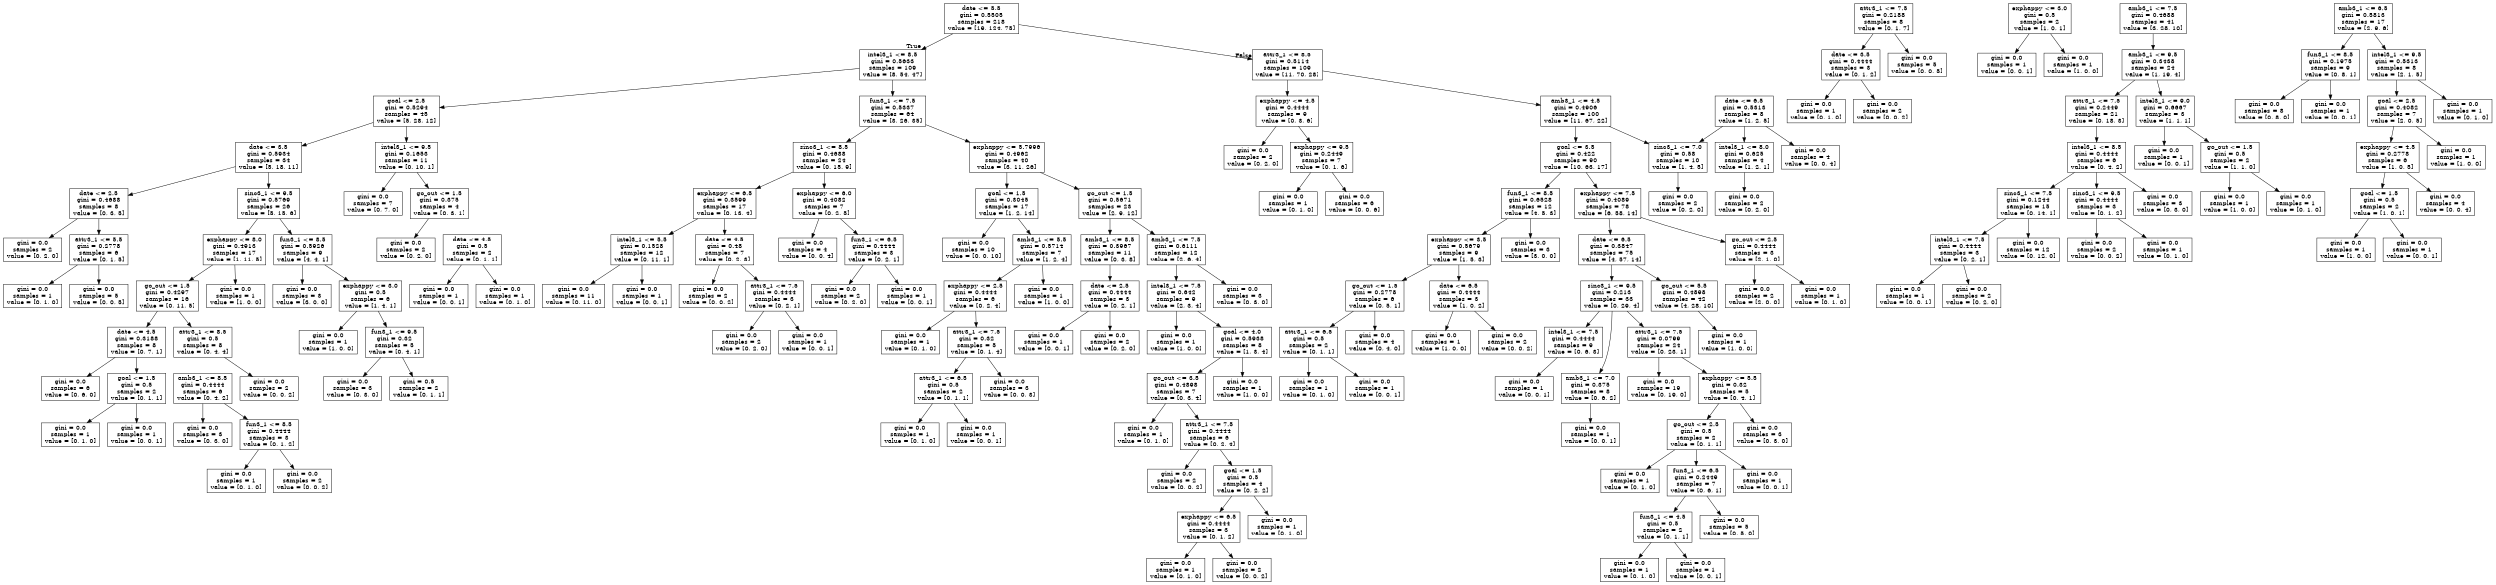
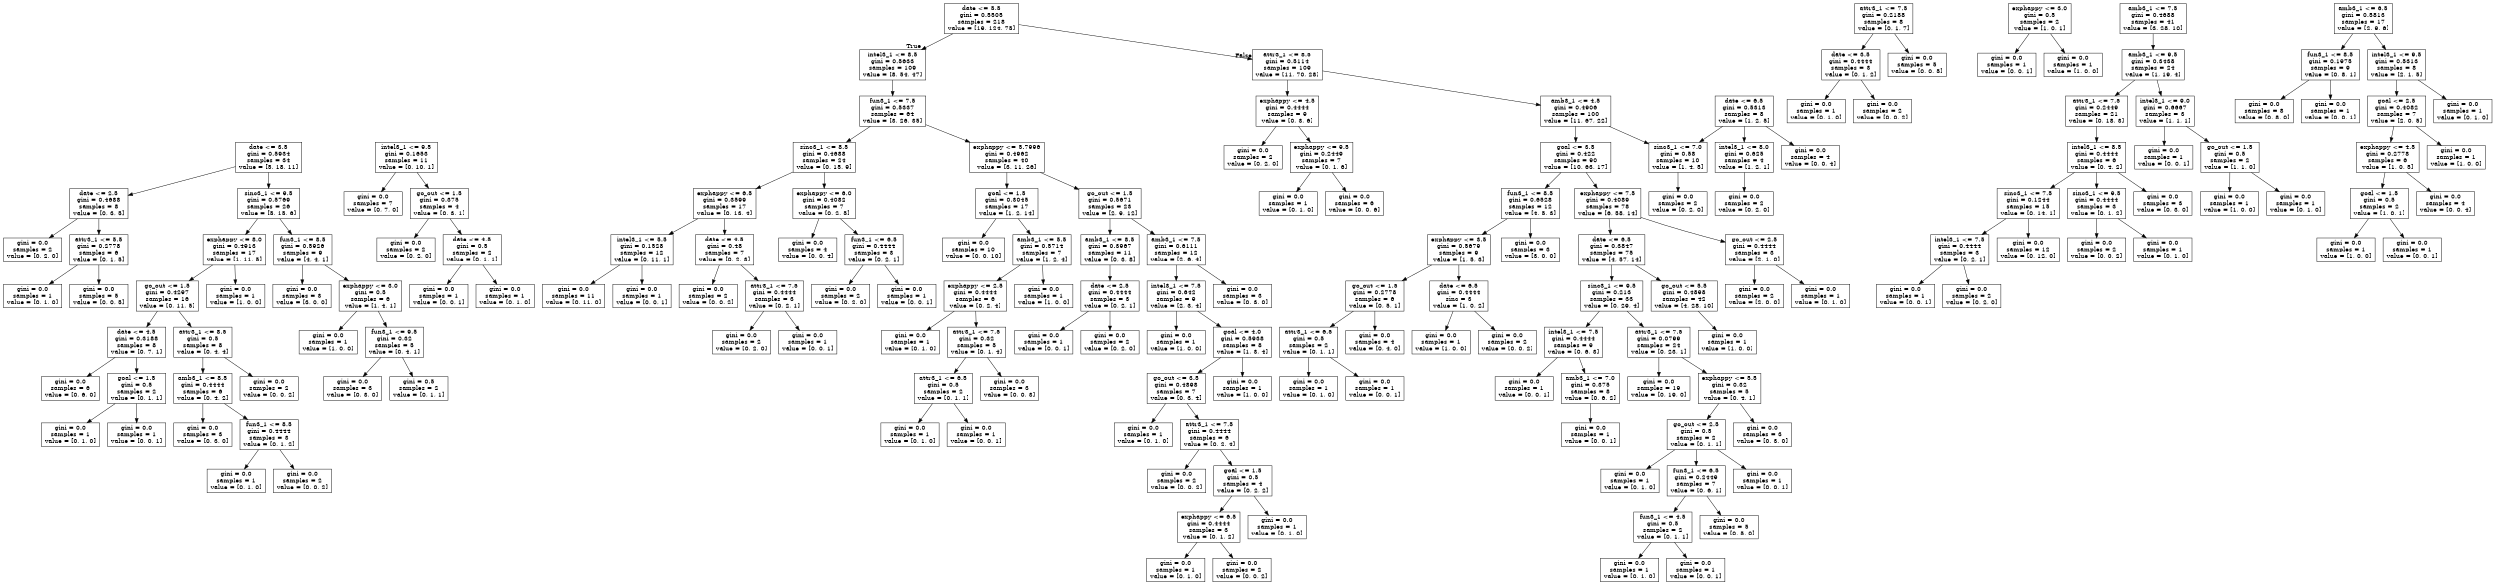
node "goal <= 2.5 gini = 0.5294 samples = 45 value = [5, 28, 12]": removed
edge "go_out <= 1.5 gini = 0.375 samples = 4 value = [0, 3, 1]" -> "date <= 4.5 gini = 0.5 samples = 2 value = [0, 1, 1]": added
node "date <= 6.5 gini = 0.4444 samples = 3 value = [1, 0, 2]": label "date <= 6.5 gini = 0.4444 samples = 3 value = [1, 0, 2]" -> "date <= 6.5 gini = 0.4444 sinc = 3 value = [1, 0, 2]"
edge "sinc3_1 <= 9.5 gini = 0.213 samples = 33 value = [0, 29, 4]" -> "amb3_1 <= 7.0 gini = 0.375 samples = 8 value = [0, 6, 2]": now "intel3_1 <= 7.5 gini = 0.4444 samples = 9 value = [0, 6, 3]" -> "amb3_1 <= 7.0 gini = 0.375 samples = 8 value = [0, 6, 2]"
edge "attr3_1 <= 8.5 gini = 0.5 samples = 8 value = [0, 4, 4]" -> "amb3_1 <= 8.5 gini = 0.4444 samples = 6 value = [0, 4, 2]": added
